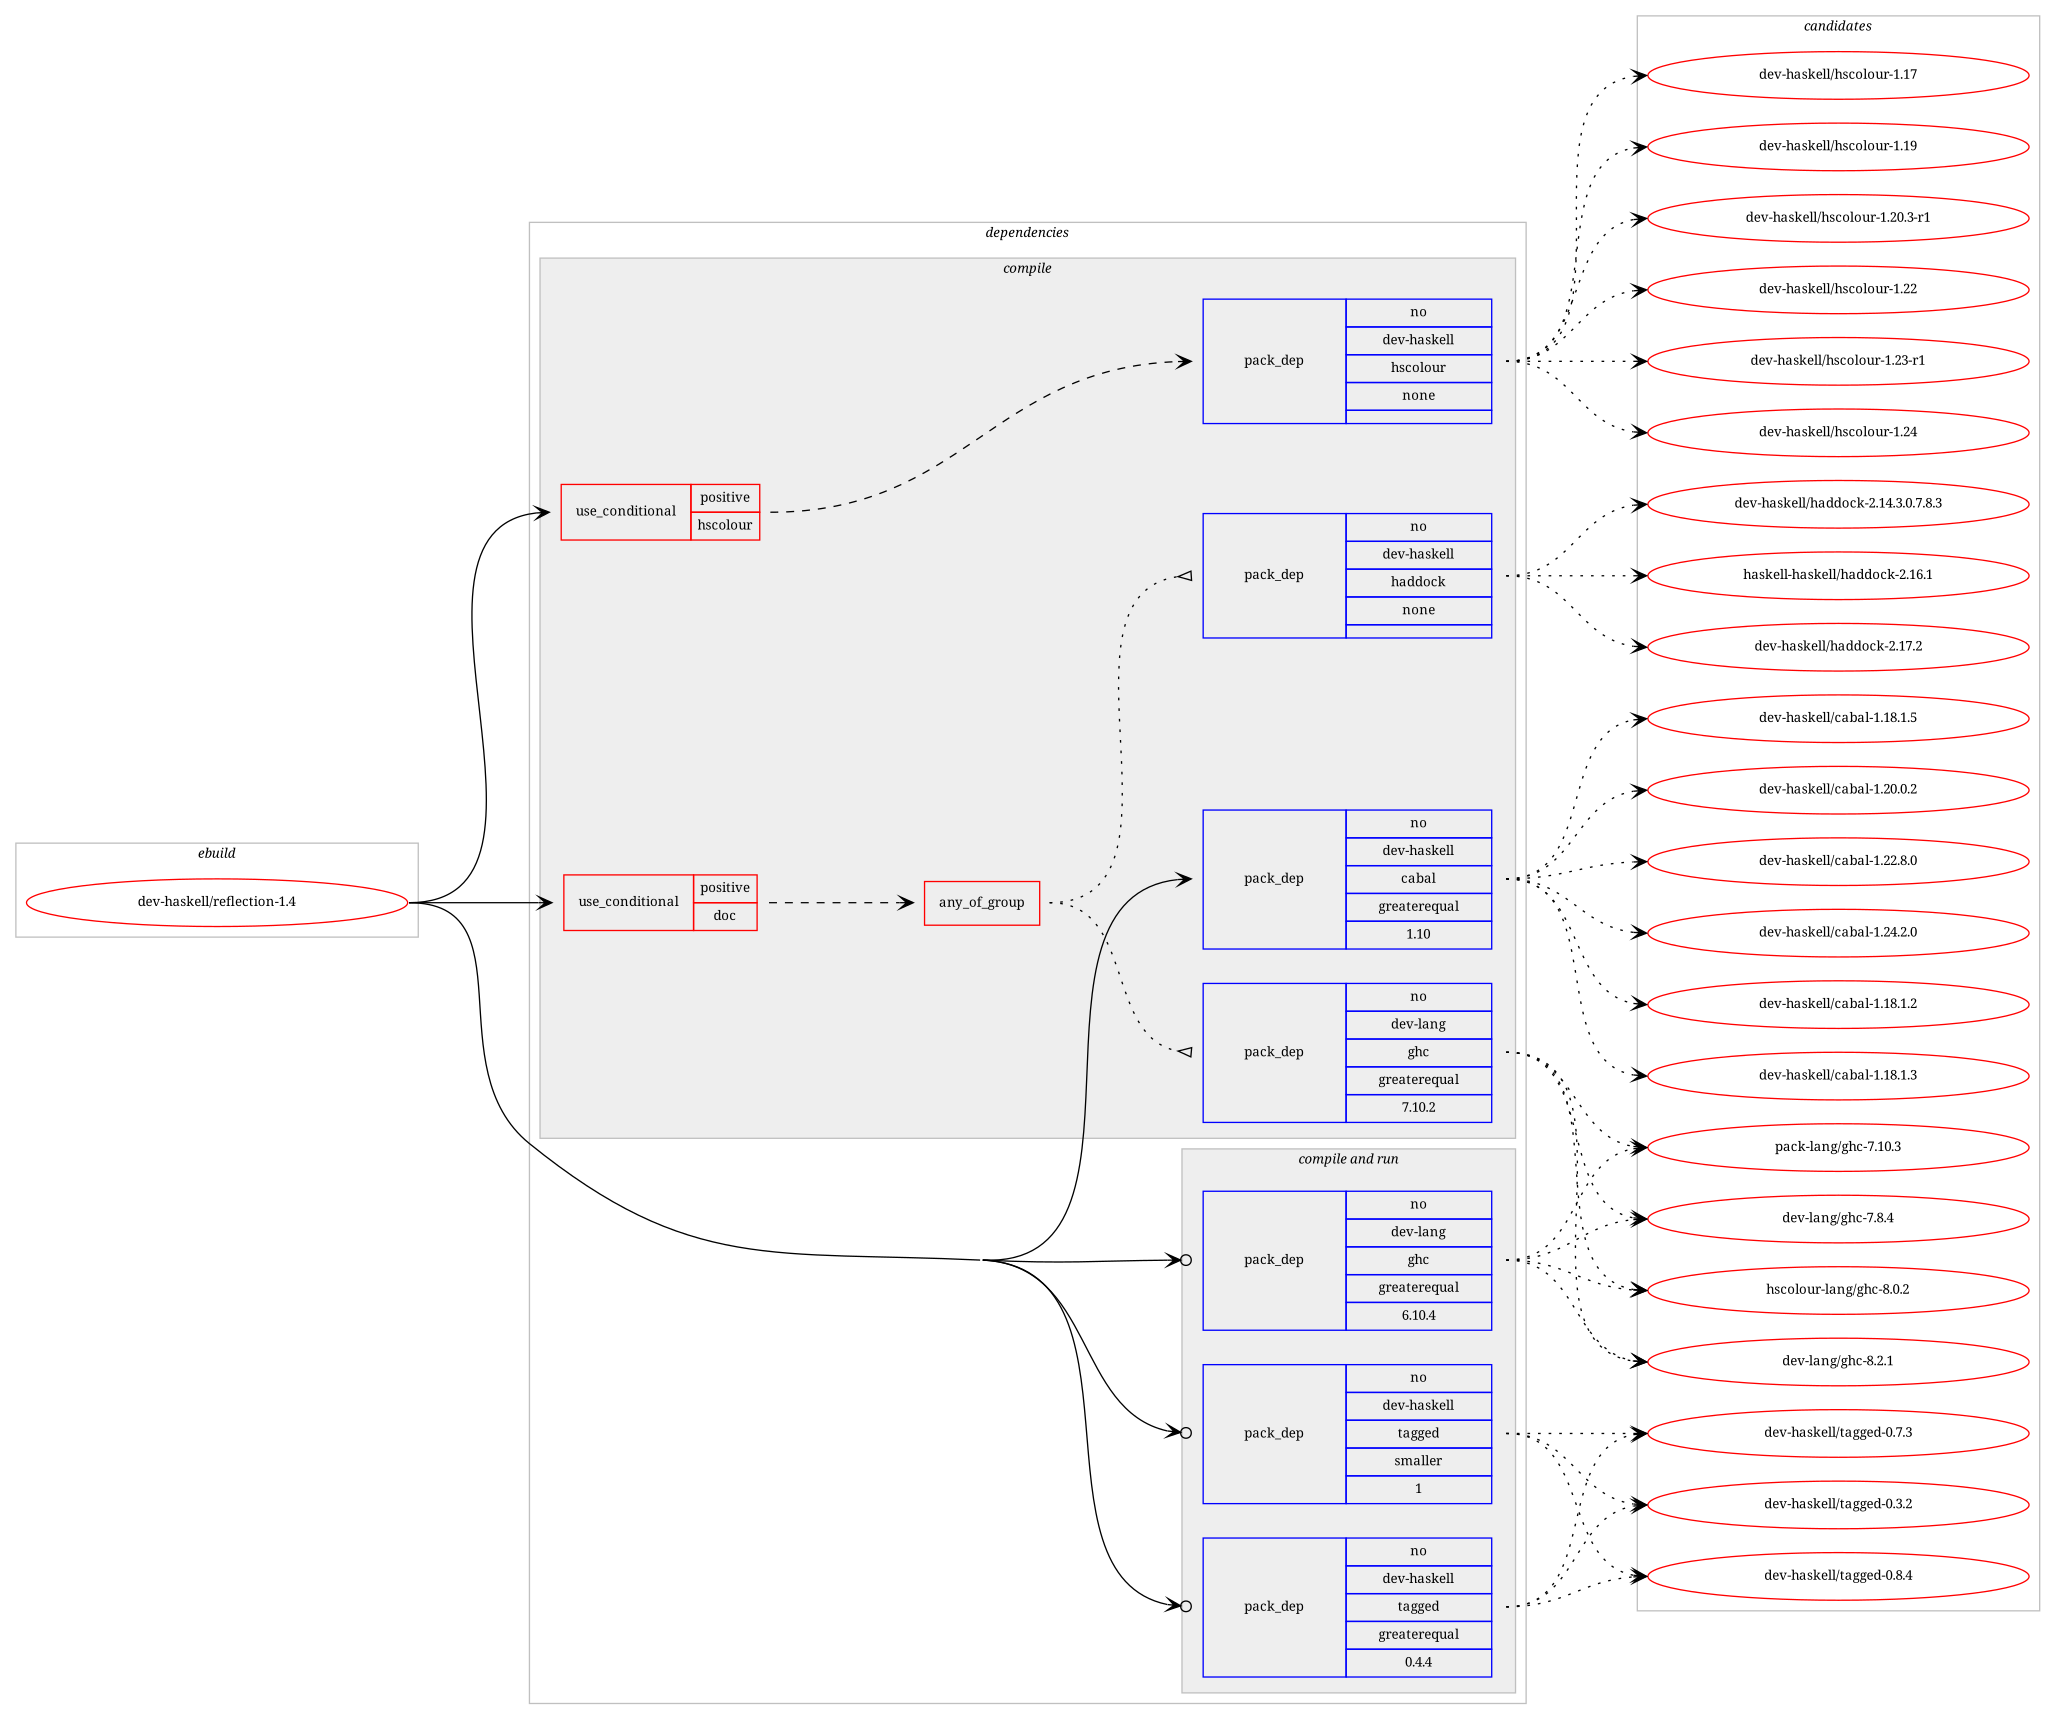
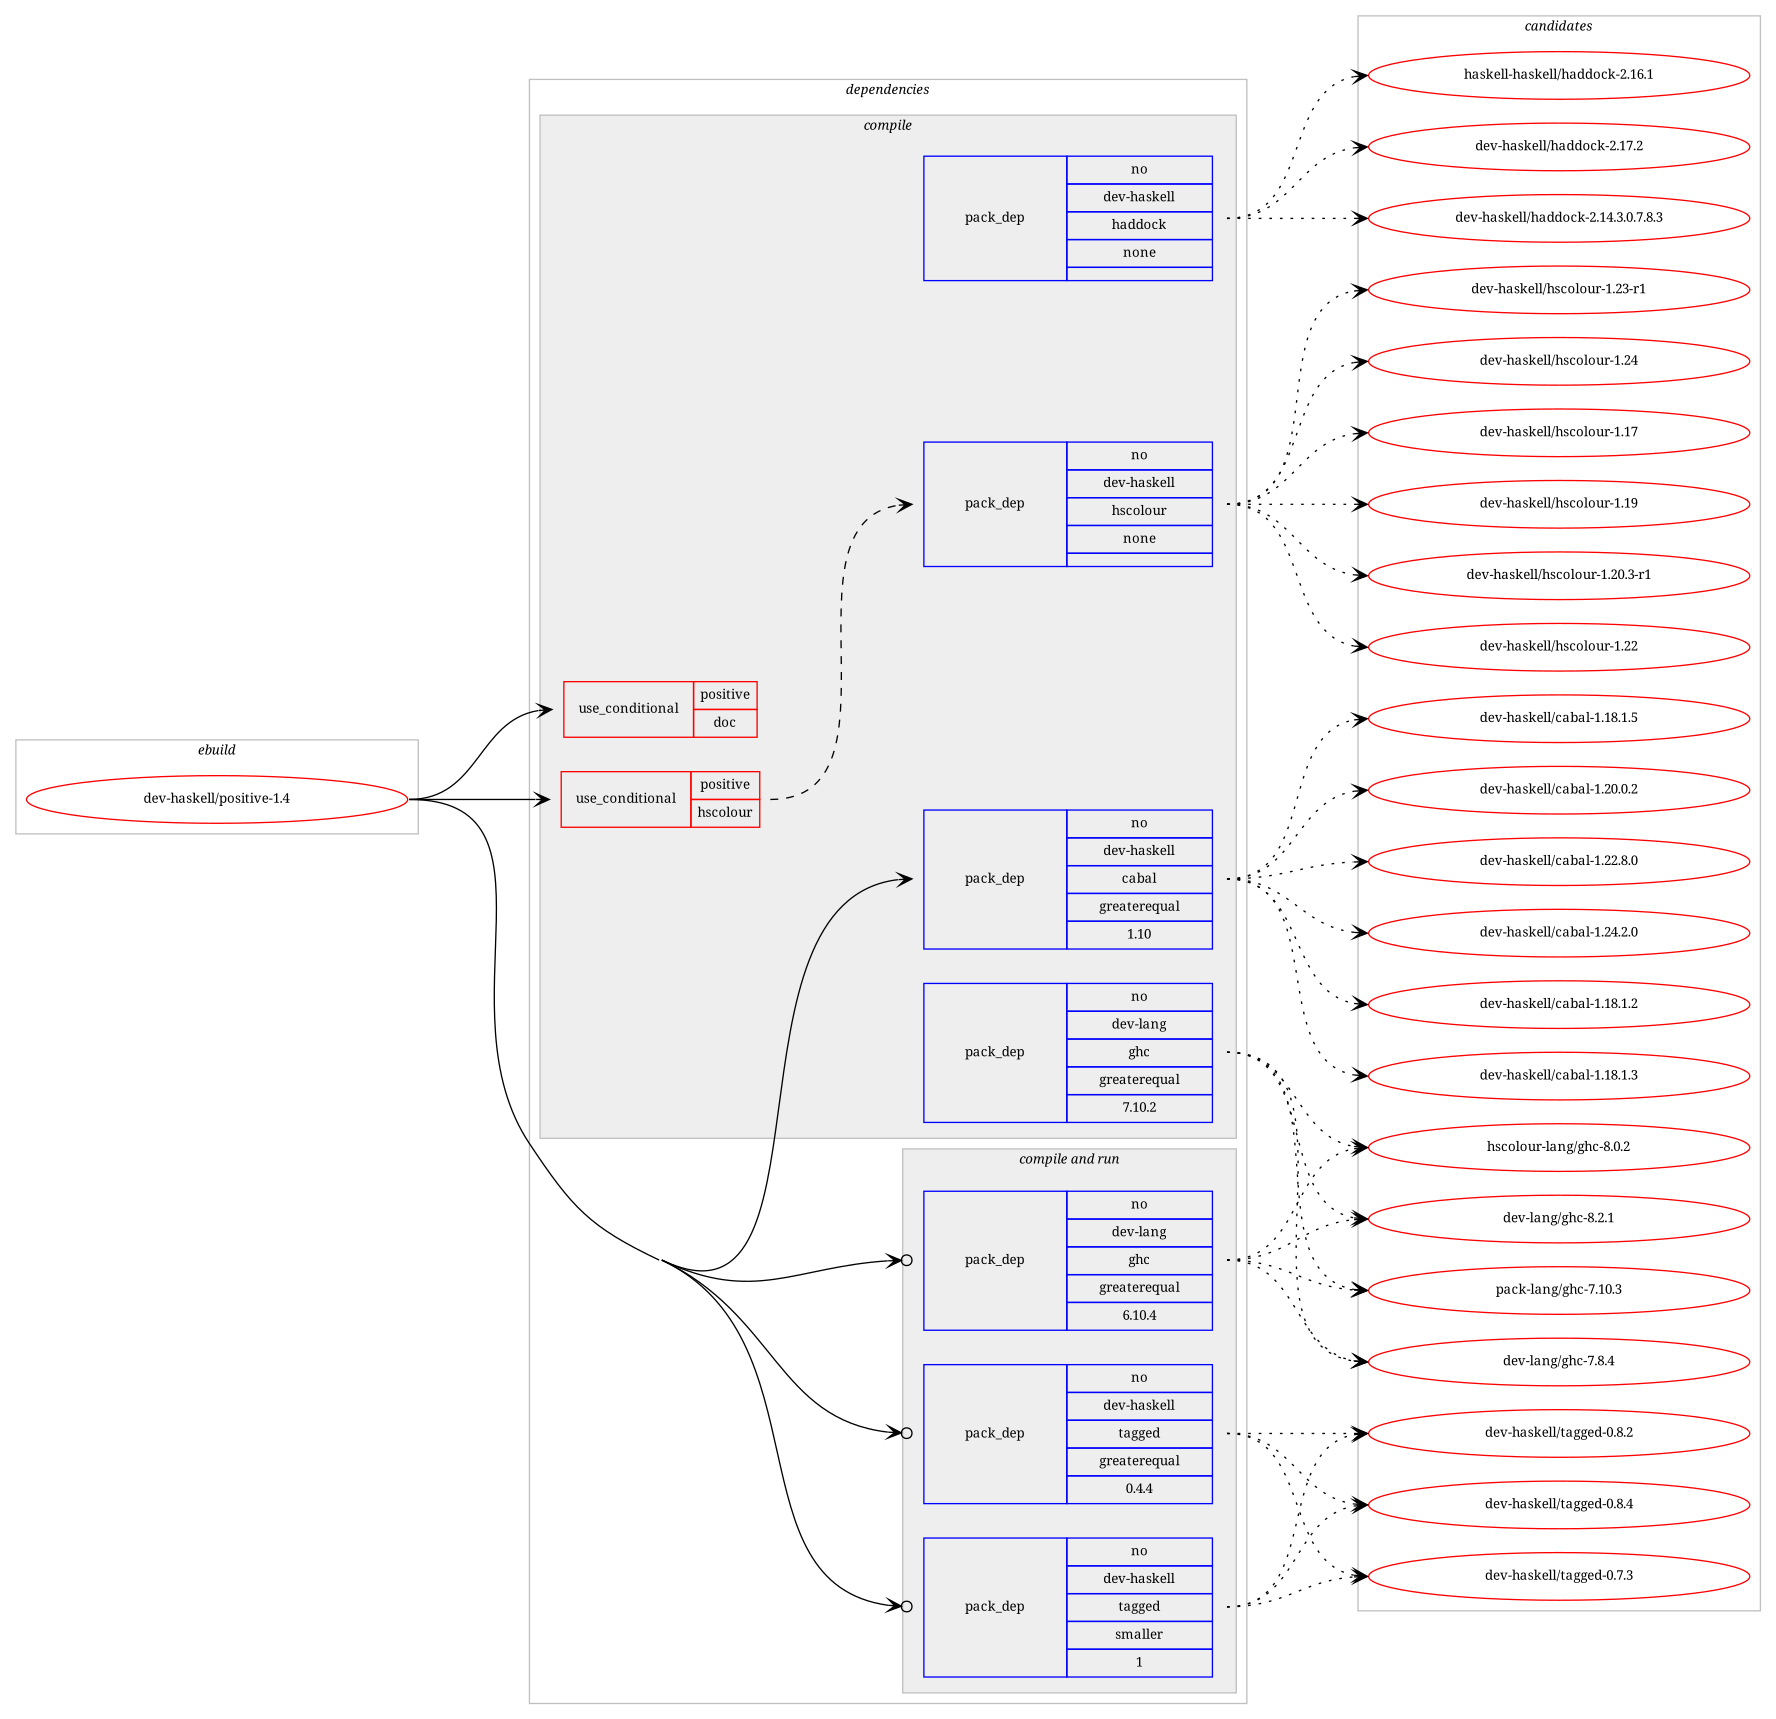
node "dev-haskell/reflection-1.4": label "dev-haskell/reflection-1.4" -> "dev-haskell/positive-1.4"
node "any_of_group": removed
node "dev-haskell/tagged-0.3.2": label "dev-haskell/tagged-0.3.2" -> "dev-haskell/tagged-0.8.2"
